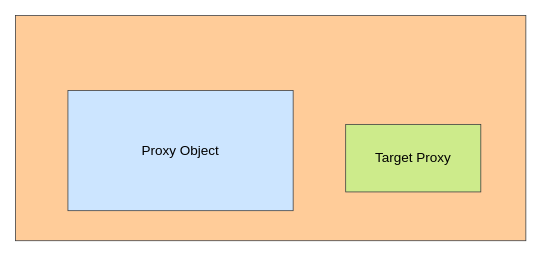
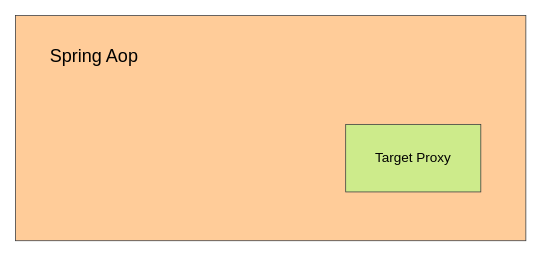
node "Spring Aop": added
node "Proxy Object": removed
